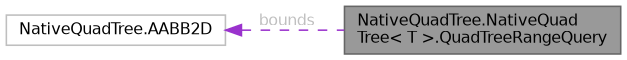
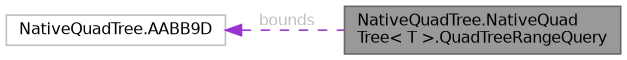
node "NativeQuadTree.AABB2D": label "NativeQuadTree.AABB2D" -> "NativeQuadTree.AABB9D"
